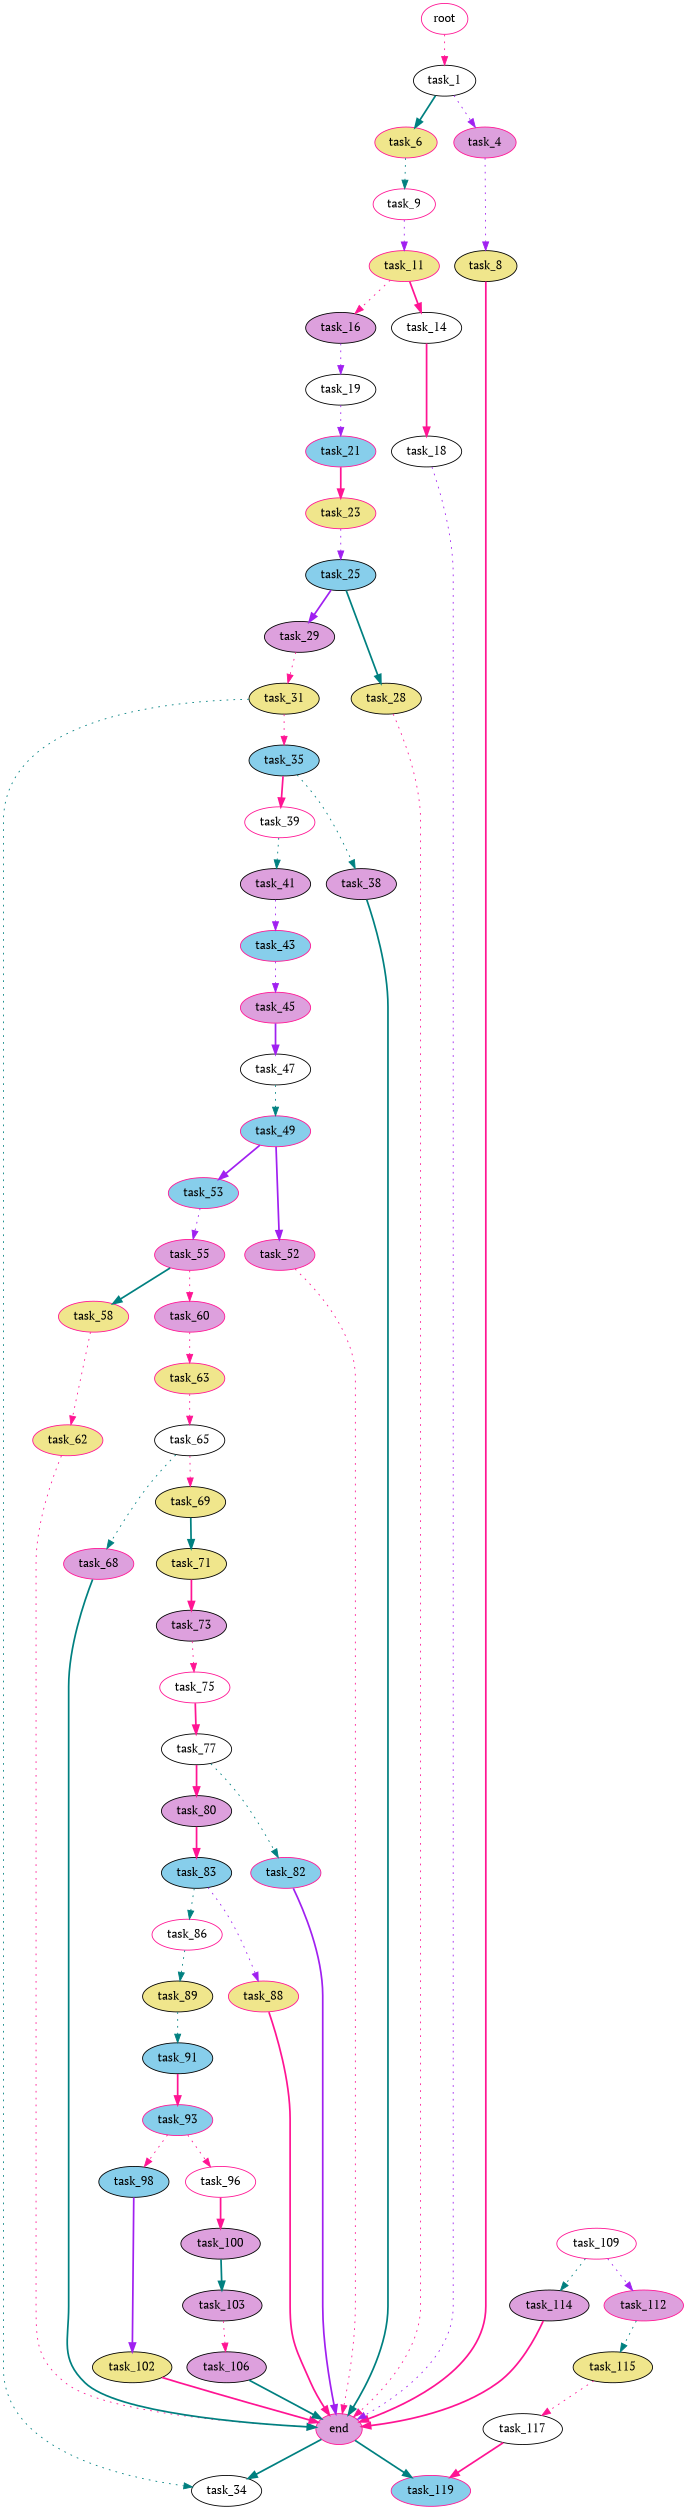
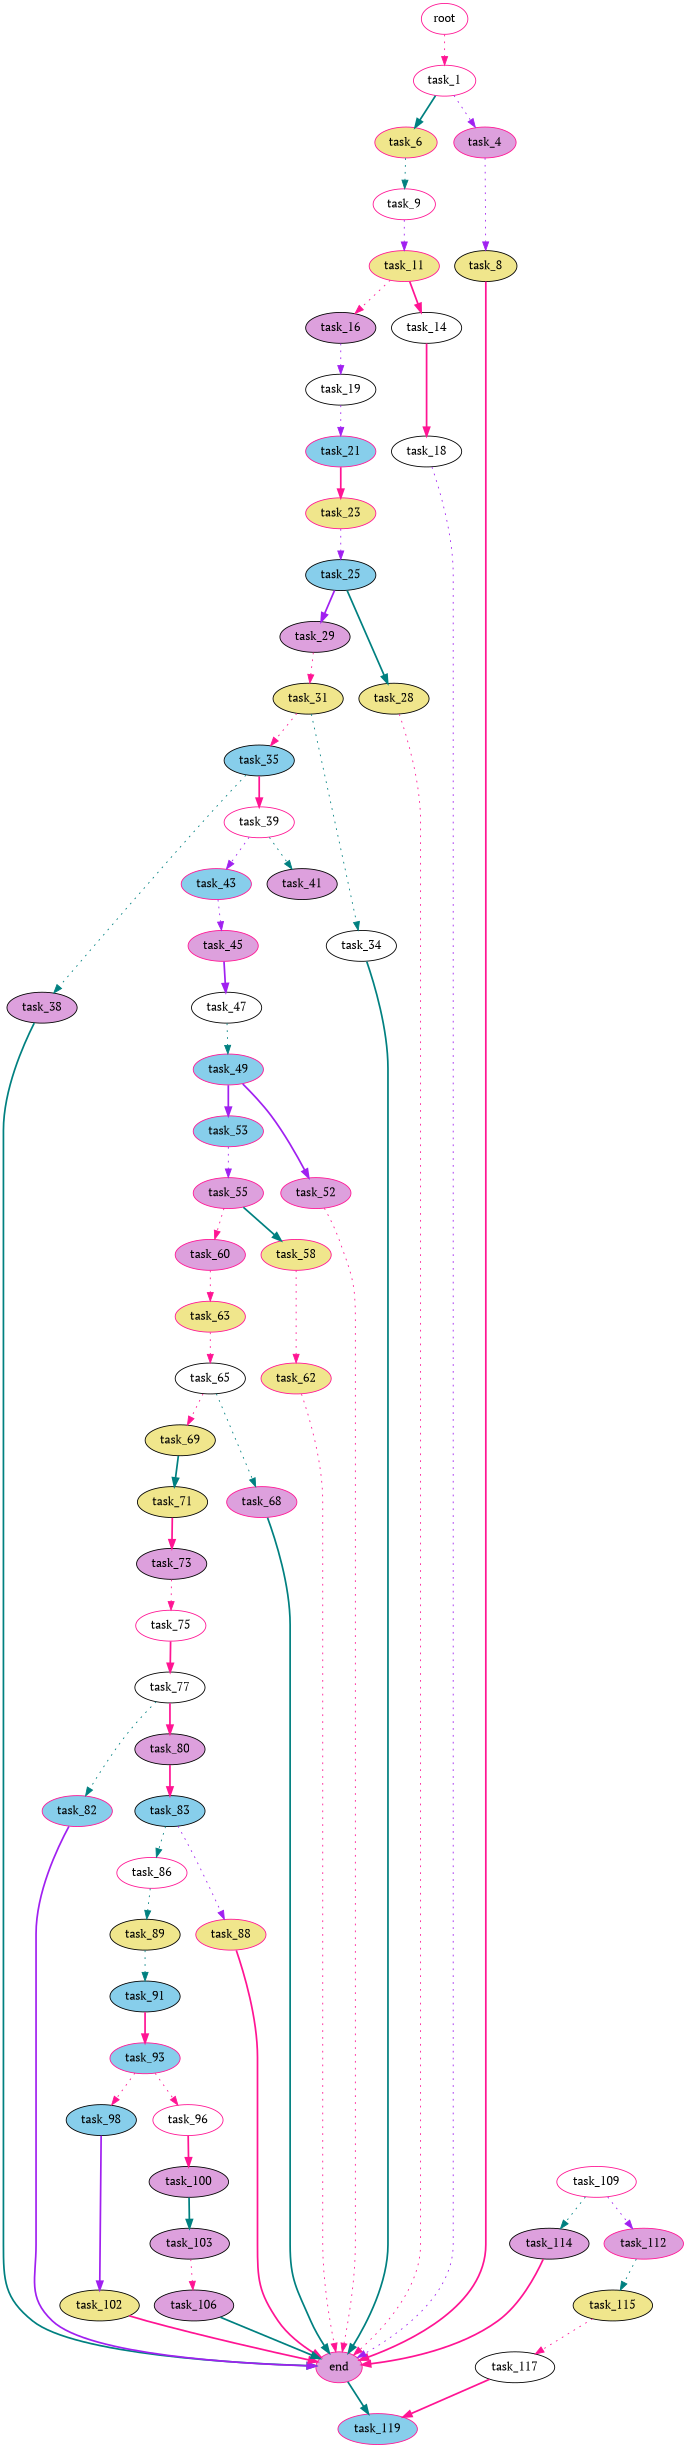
node "task_1": color black -> deeppink
edge "task_41" -> "task_43": now "task_39" -> "task_43"
edge "end" -> "task_34": reversed
